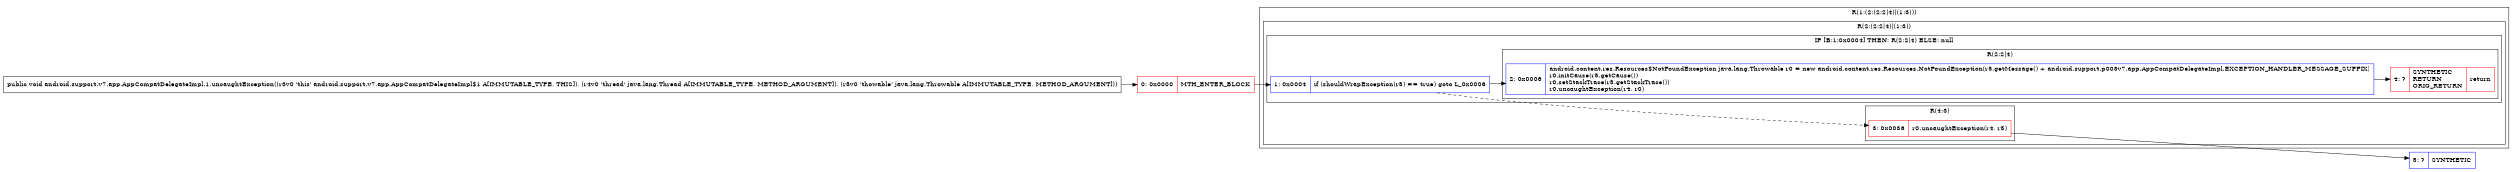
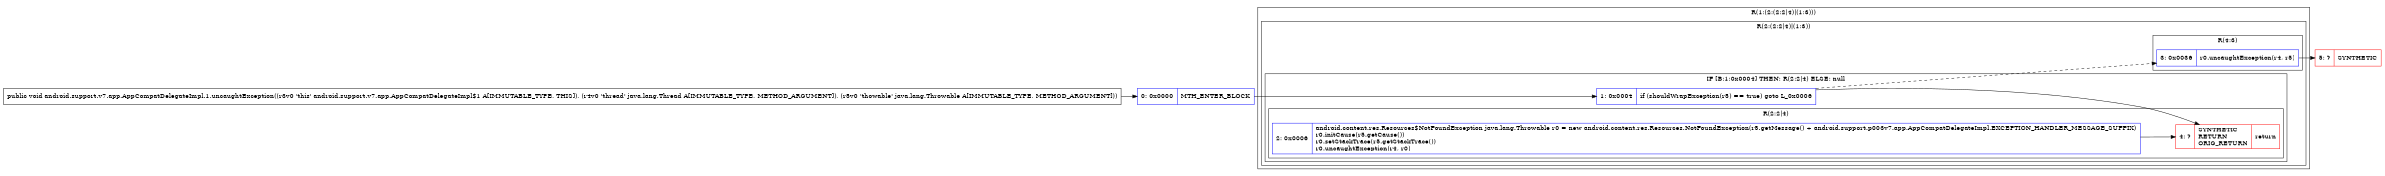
edge "1: 0x0004" -> "2: 0x0006": now "1: 0x0004" -> "4: ?"
node "0: 0x0000": color red -> blue
node "3: 0x0036": color red -> blue
node "5: ?": color blue -> red
